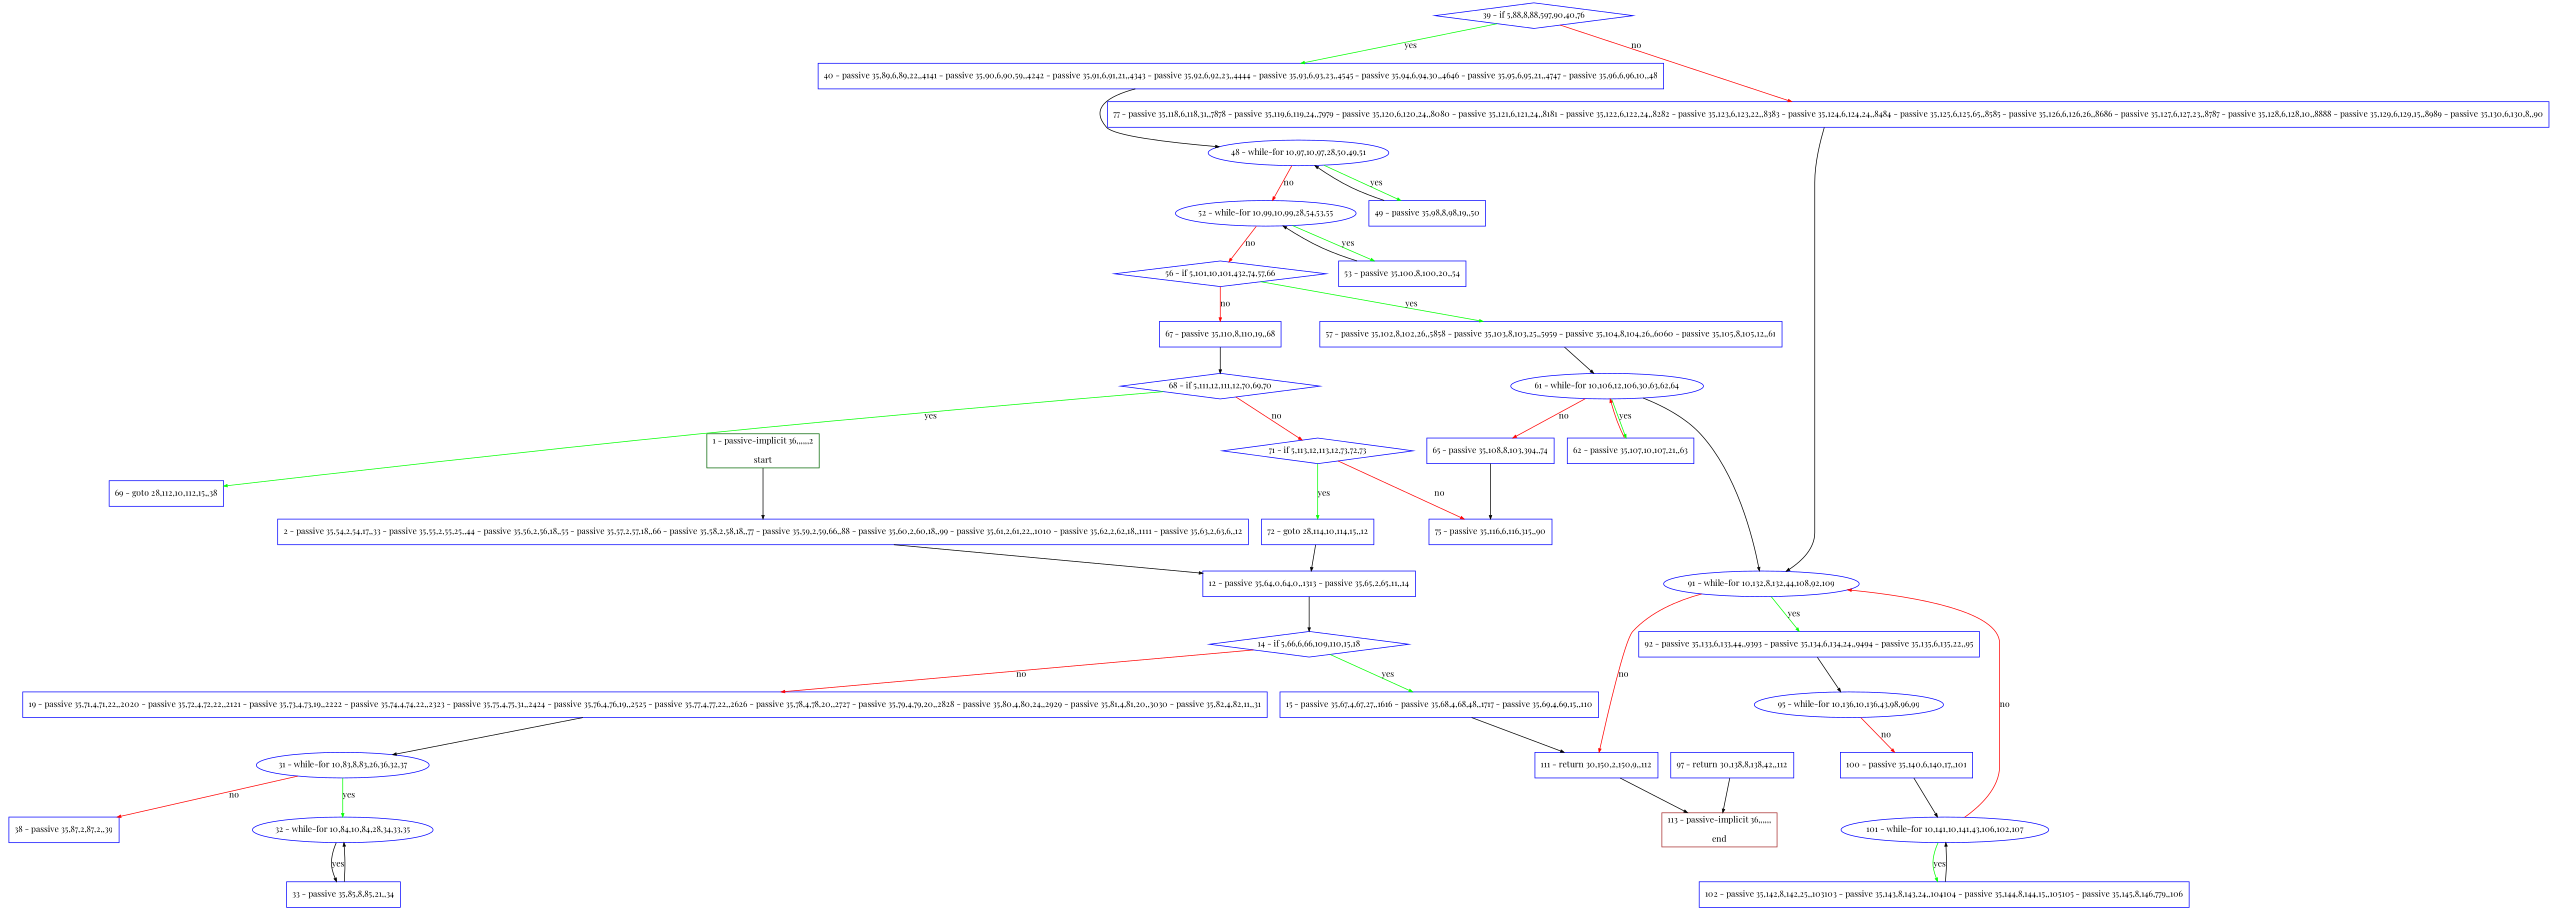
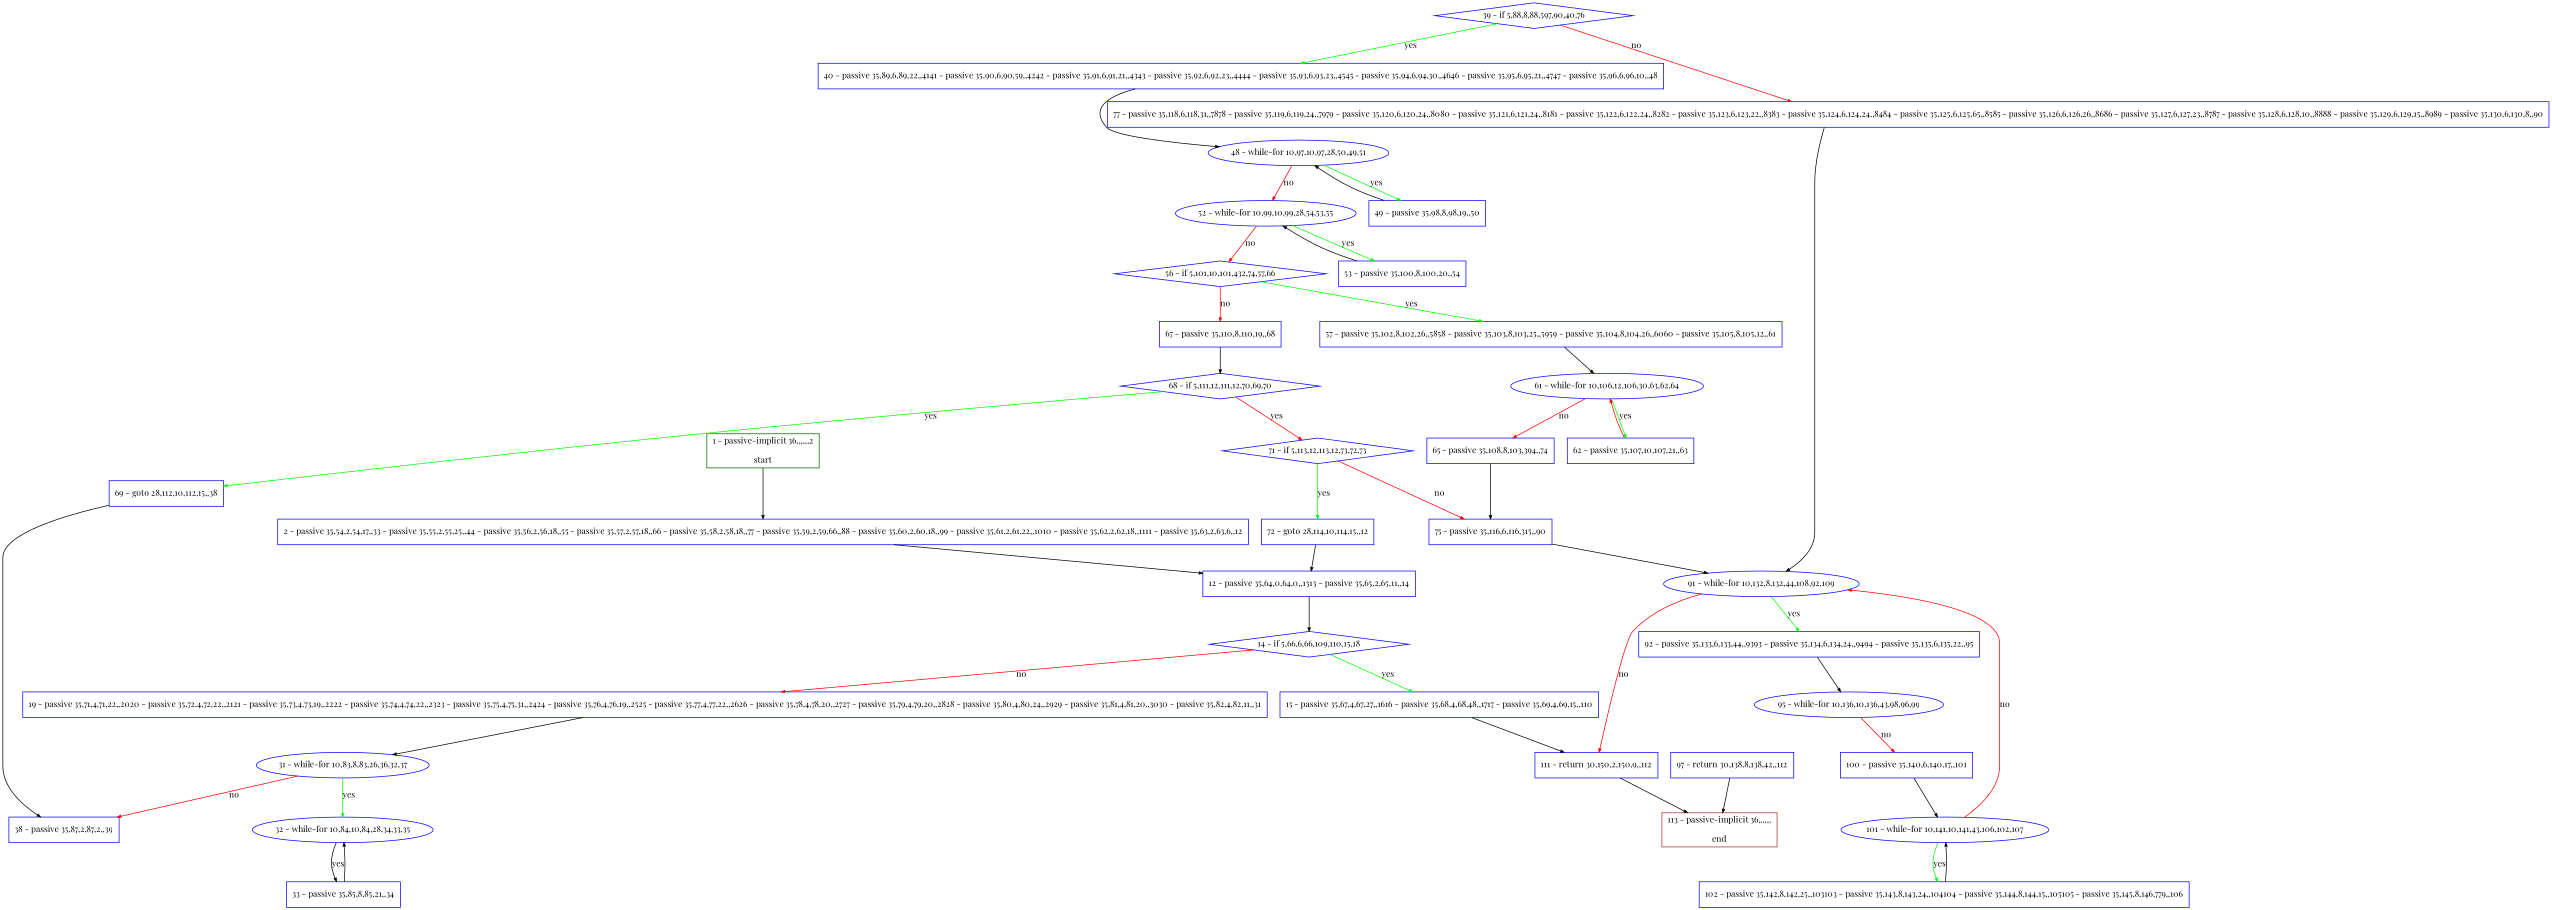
edge "68 - if 5,111,12,111,12,70,69,70" -> "71 - if 5,113,12,113,12,73,72,73": label "no" -> "yes"
edge "61 - while-for 10,106,12,106,30,63,62,64" -> "91 - while-for 10,132,8,132,44,108,92,109": now "75 - passive 35,116,6,116,315,,90" -> "91 - while-for 10,132,8,132,44,108,92,109"
edge "69 - goto 28,112,10,112,15,,38" -> "38 - passive 35,87,2,87,2,,39": added
